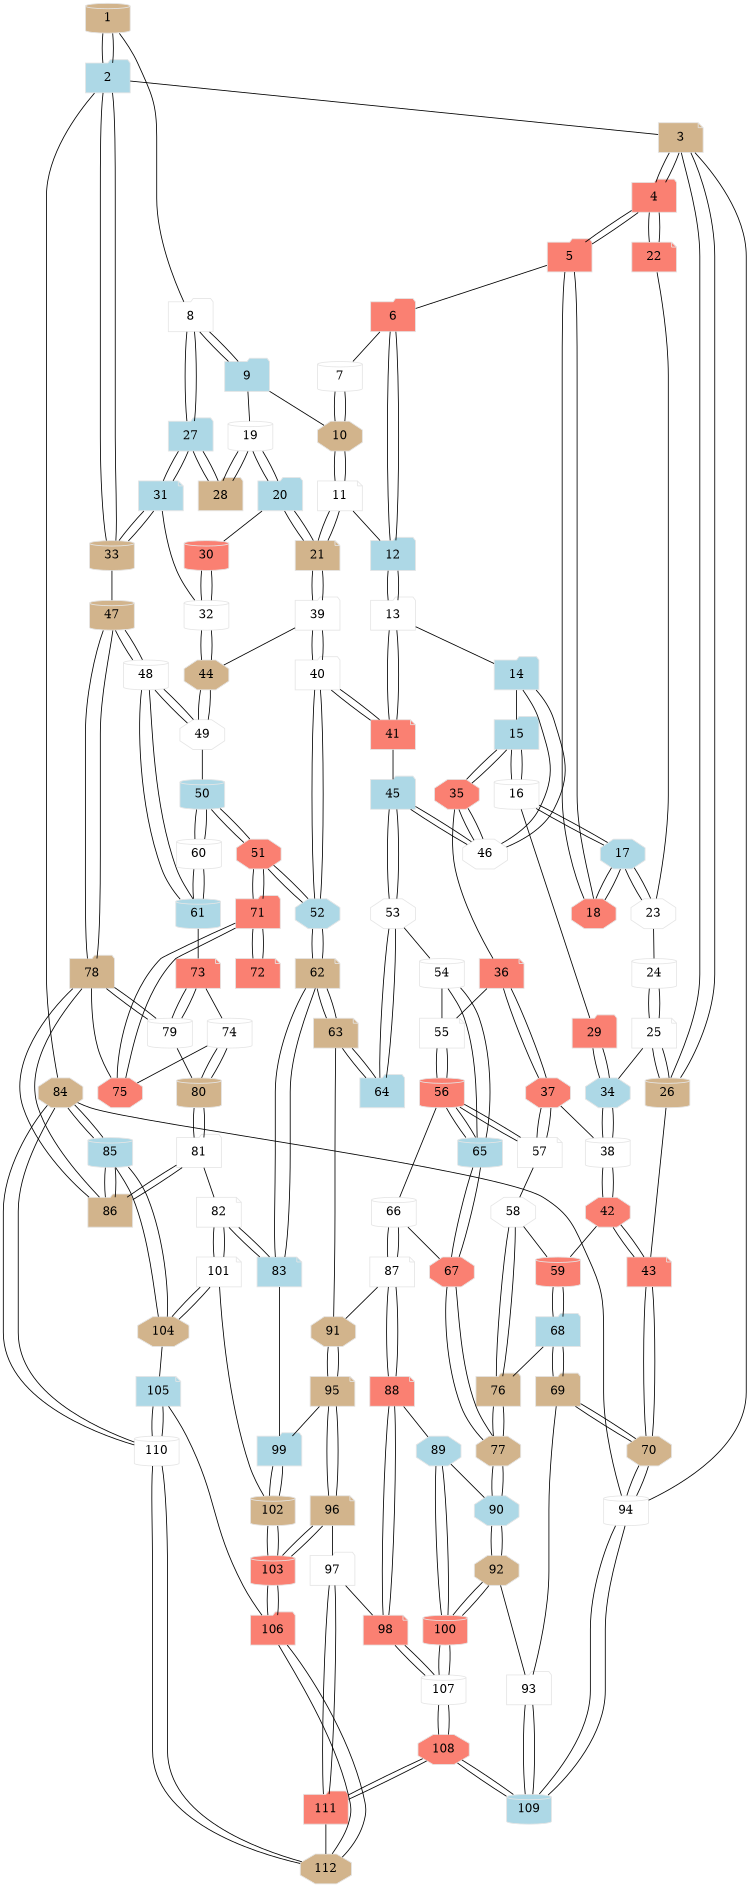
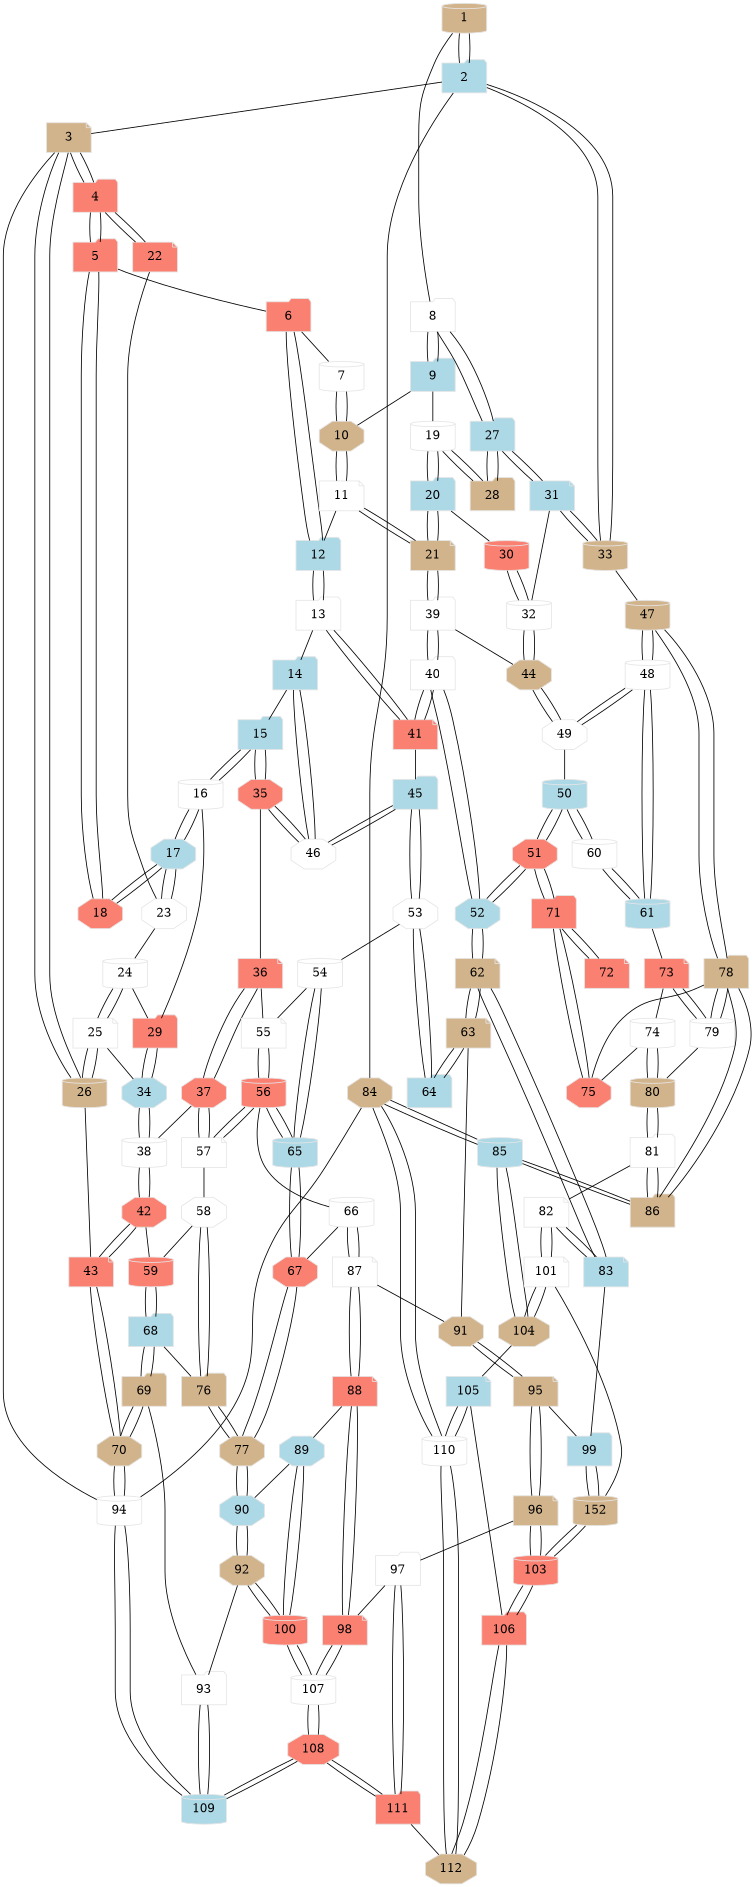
edge "24" -- "29": added
node "102": label "102" -> "152"
